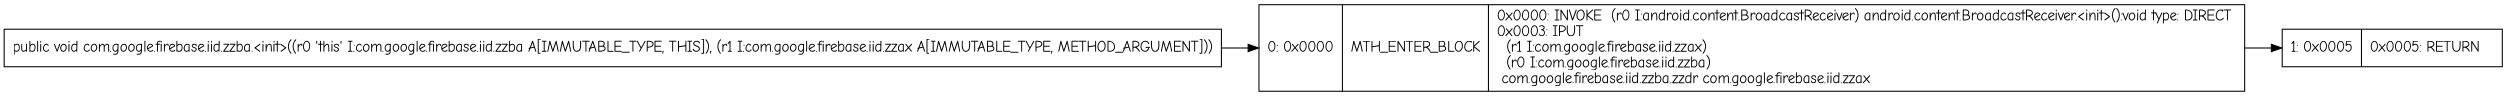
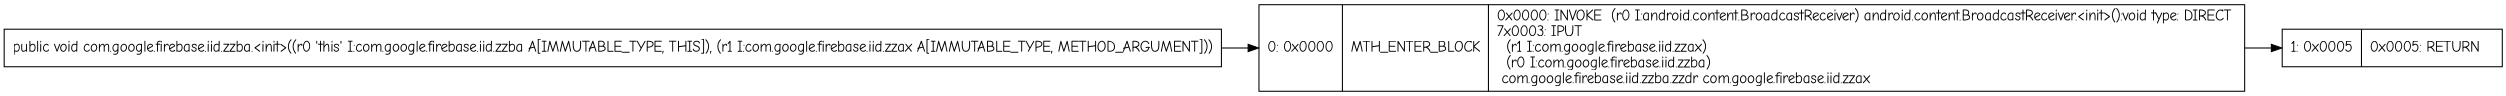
node "0: 0x0000": text "0x0003: IPUT" -> "7x0003: IPUT"
